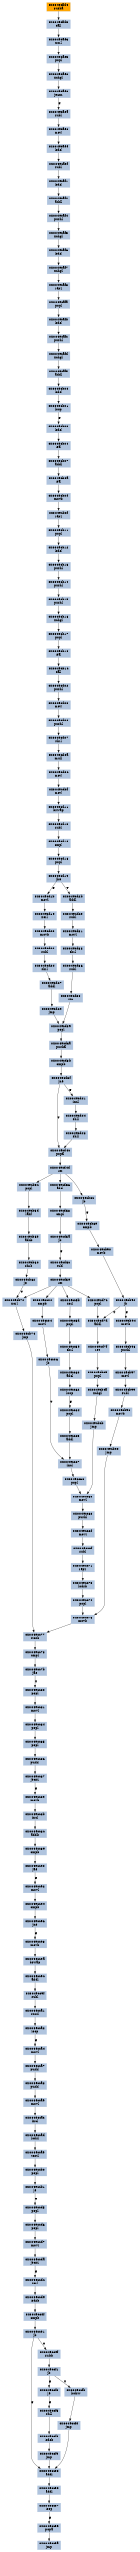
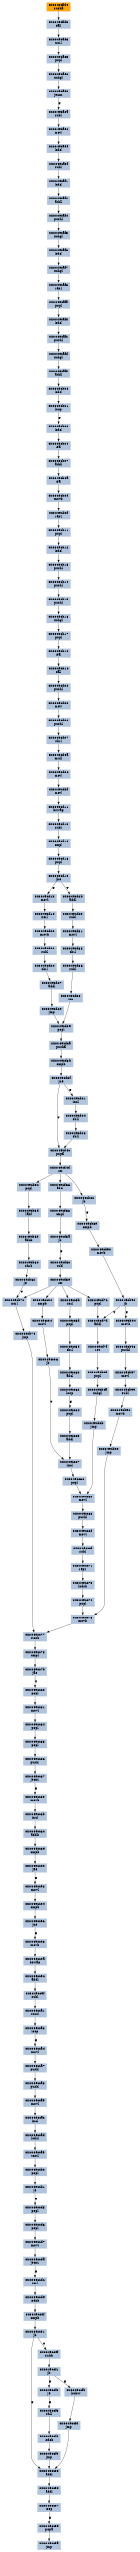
edge "0x004eccf1 jb" -> "0x004eccfb lodsw": label "T" -> "F"
